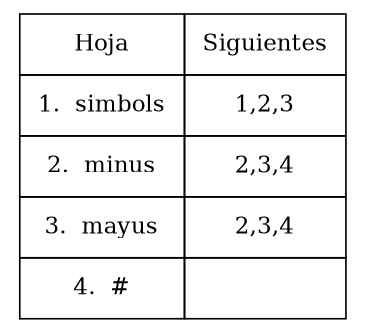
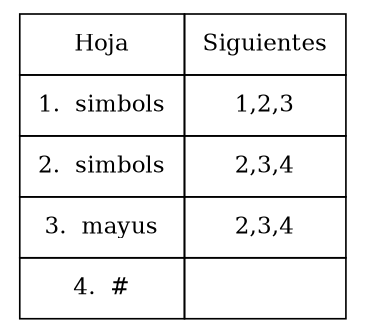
node "Hoja": text "2.  minus" -> "2.  simbols"
